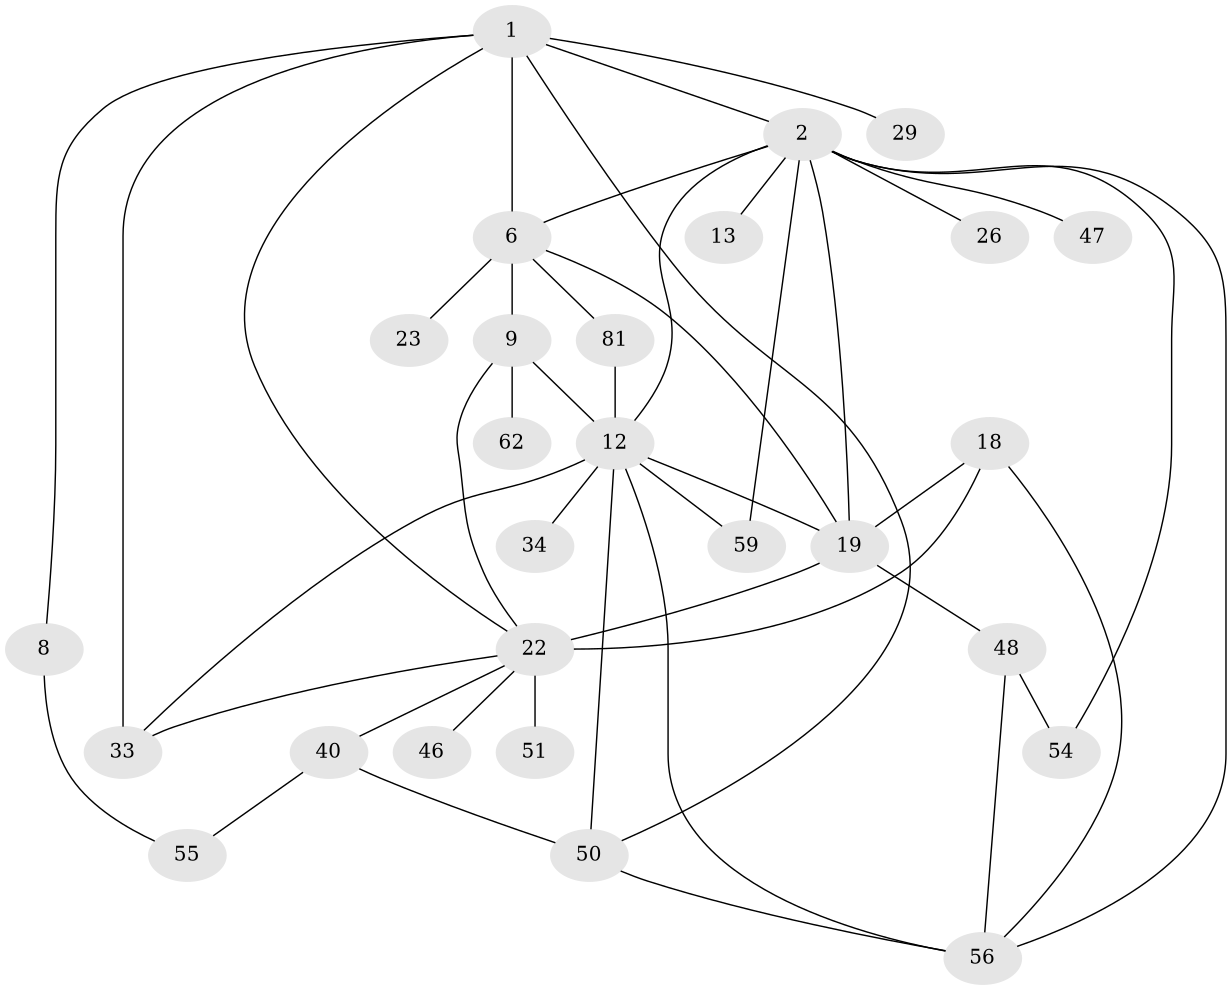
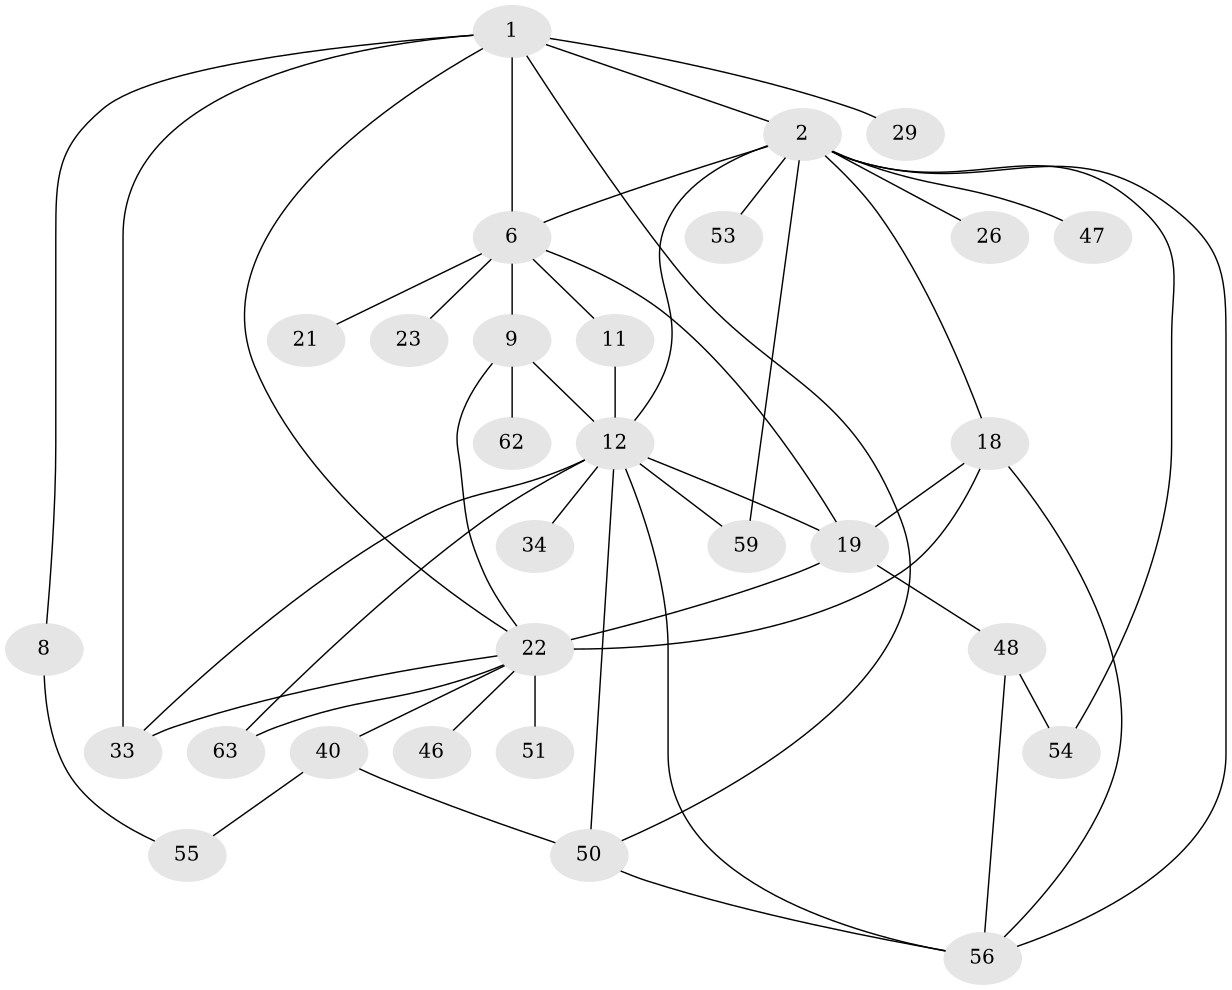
node "13": label "13" -> "53"
edge "2" -- "19": now "2" -- "18"
node "21": added
node "81": label "81" -> "11"
node "63": added
